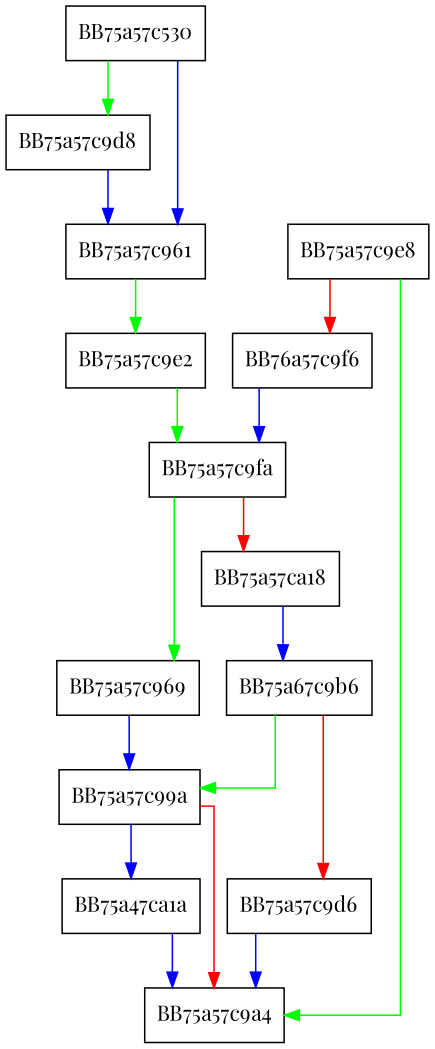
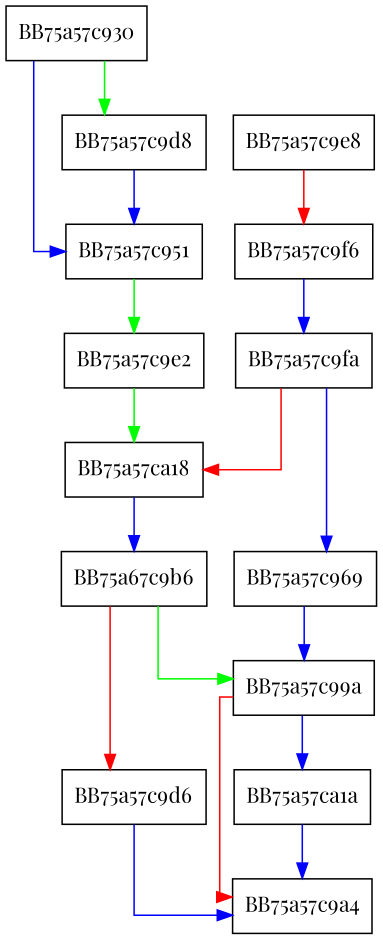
node "BB75a57c530": label "BB75a57c530" -> "BB75a57c930"
node "BB75a57c961": label "BB75a57c961" -> "BB75a57c951"
node "BB76a57c9f6": label "BB76a57c9f6" -> "BB75a57c9f6"
edge "BB75a57c9e2" -> "BB75a57c9fa": now "BB75a57c9e2" -> "BB75a57ca18"
edge "BB75a57c9fa" -> "BB75a57c969": color green -> blue
edge "BB75a57c9e8" -> "BB75a57c9a4": removed
node "BB75a47ca1a": label "BB75a47ca1a" -> "BB75a57ca1a"
